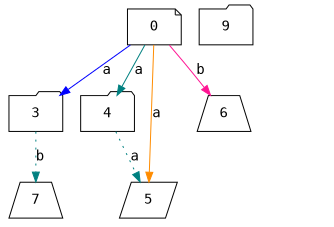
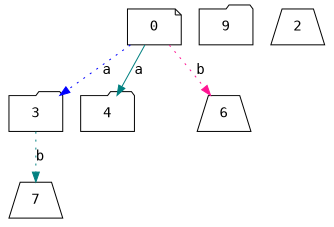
node "2": added
edge "0" -> "6": style solid -> dotted
edge "0" -> "3": style solid -> dotted
node "5": removed
